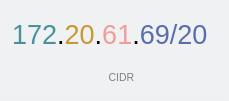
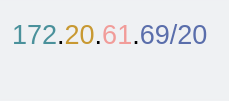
node "CIDR": removed
